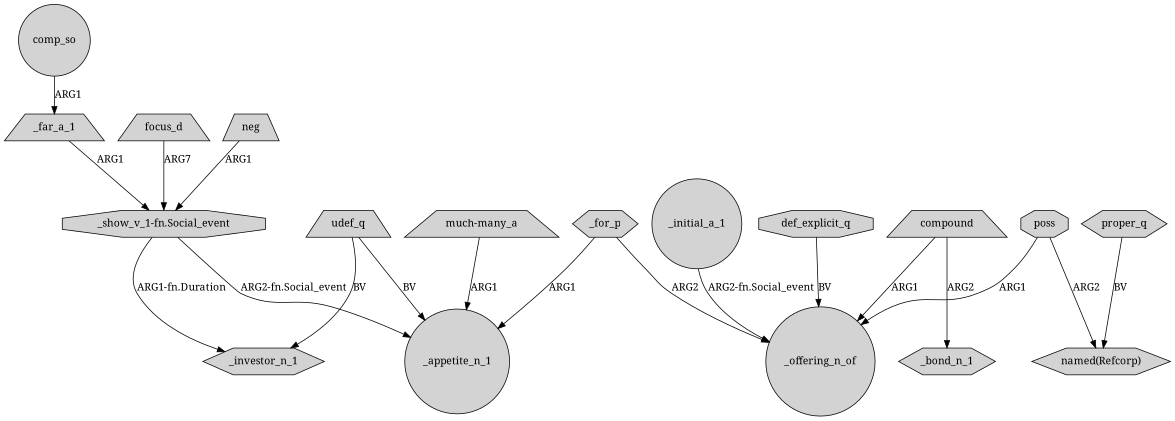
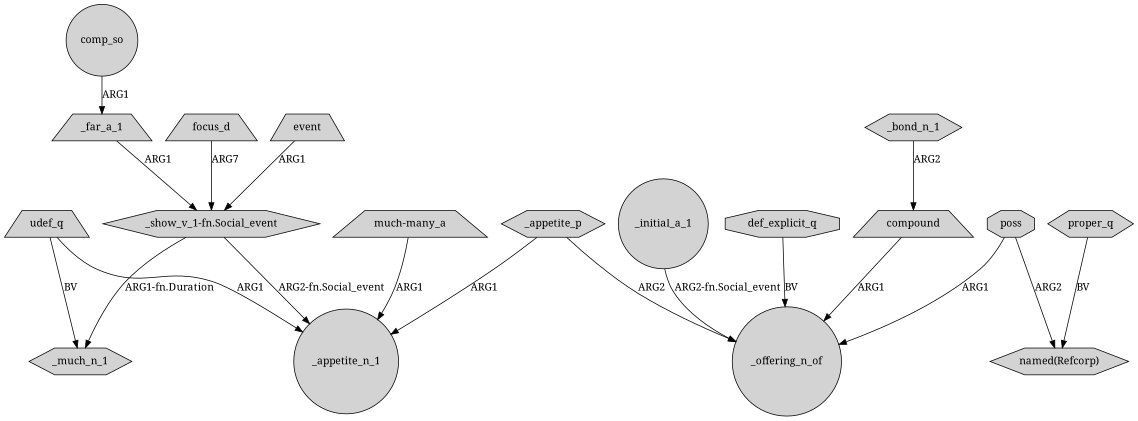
node "neg": label "neg" -> "event"
node "_show_v_1-fn.Social_event": shape octagon -> hexagon
node "_for_p": label "_for_p" -> "_appetite_p"
edge "udef_q" -> "_appetite_n_1": label "BV" -> "ARG1"
edge "compound" -> "_bond_n_1": reversed
node "_investor_n_1": label "_investor_n_1" -> "_much_n_1"
